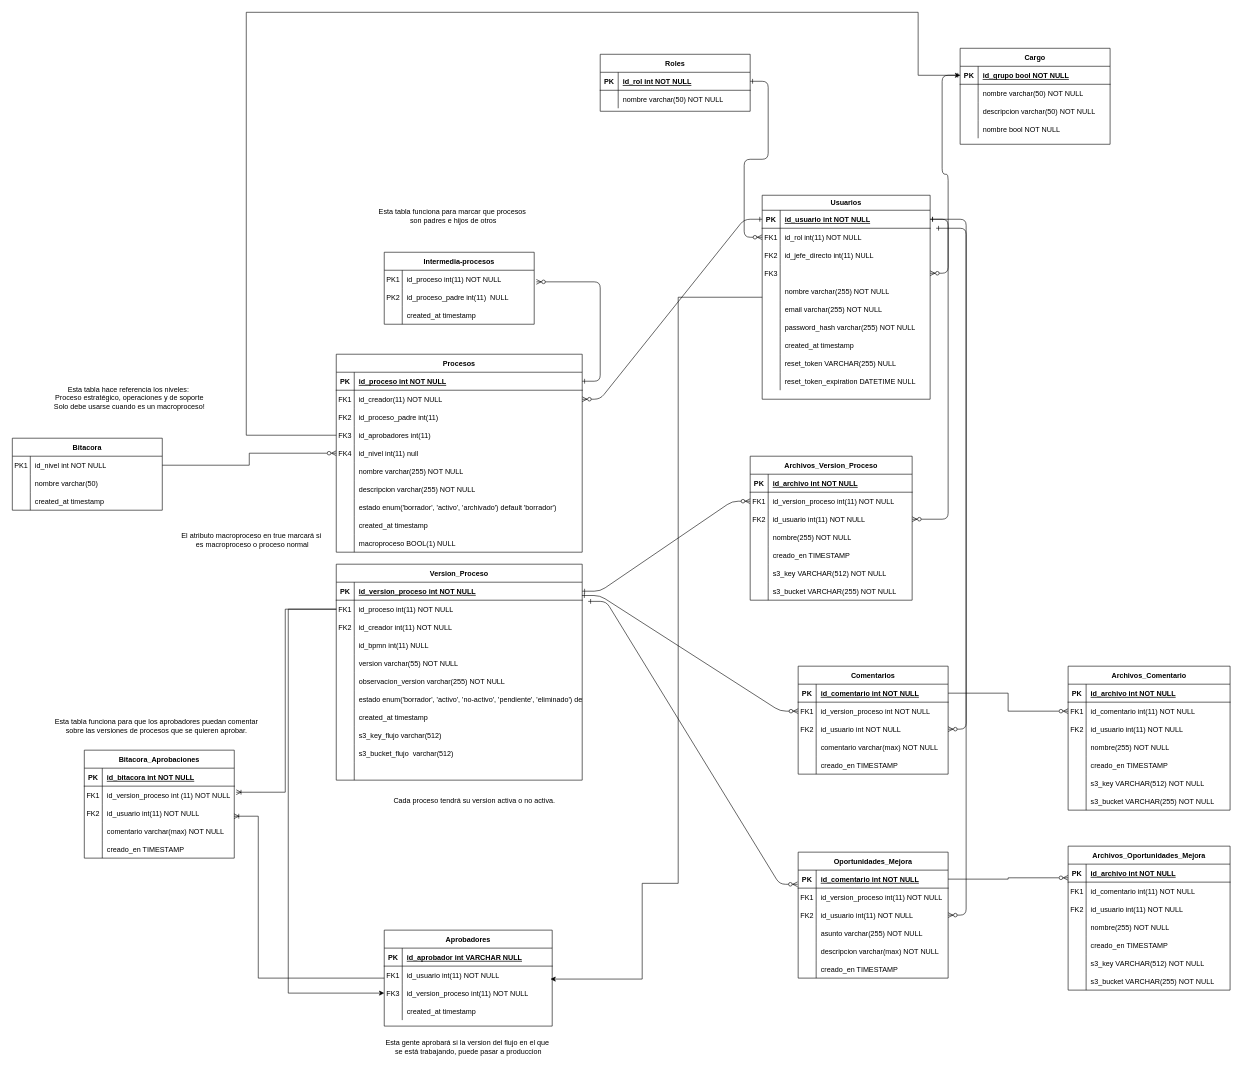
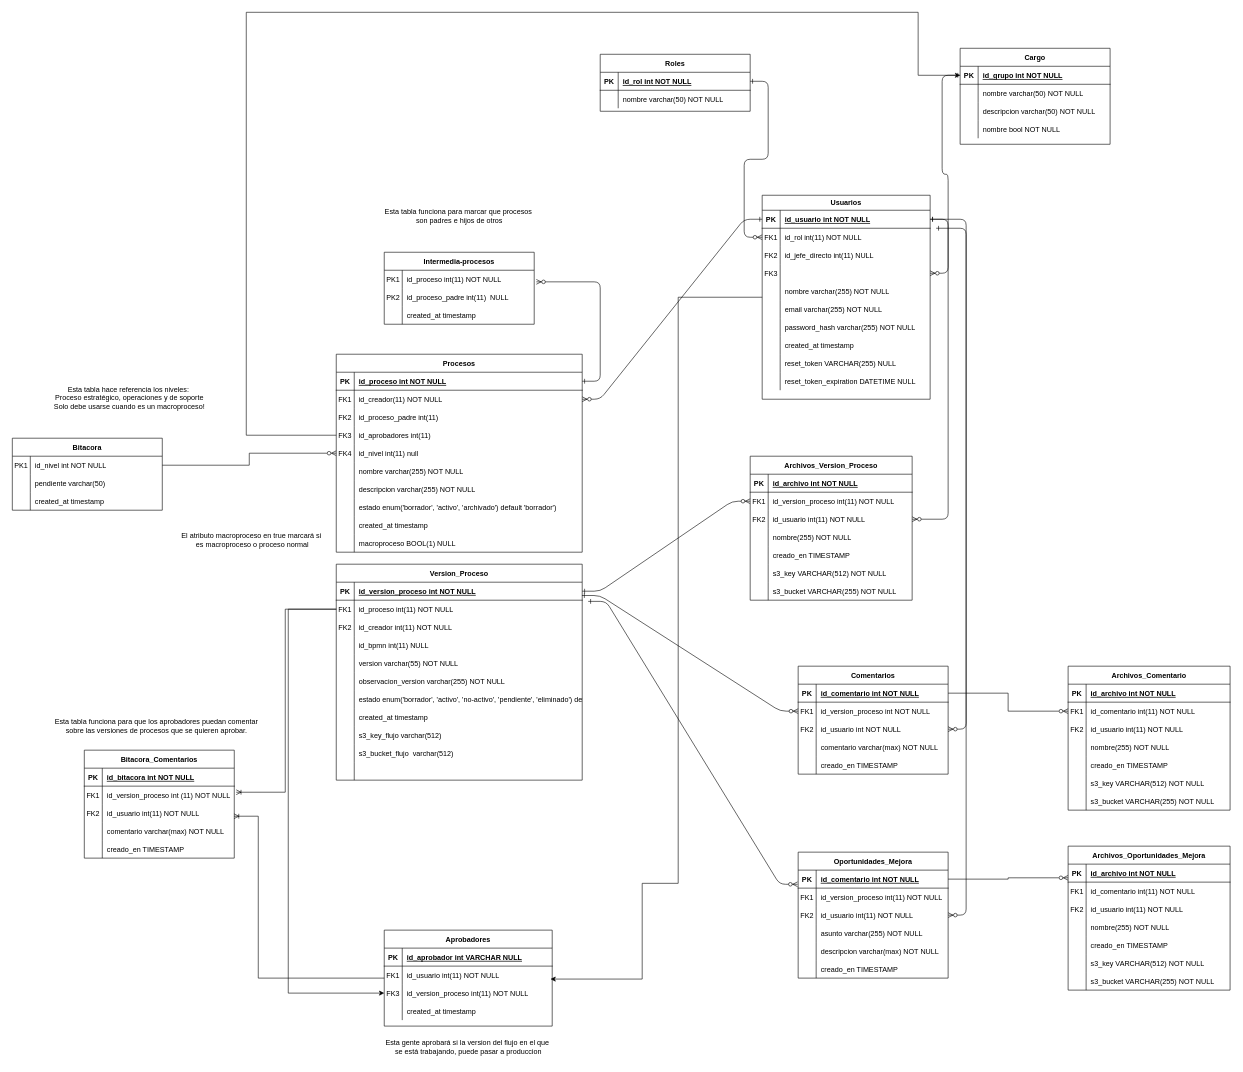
node "id_grupo bool NOT NULL": label "id_grupo bool NOT NULL" -> "id_grupo int NOT NULL"
node "Esta tabla funciona para marcar que procesos son padres e hijos de otros": moved (453, 216) -> (459, 216)
node "nombre varchar(50)": label "nombre varchar(50)" -> "pendiente varchar(50)"
node "Bitacora_Aprobaciones": label "Bitacora_Aprobaciones" -> "Bitacora_Comentarios"
node "Cada proceso tendrá su version activa o no activa.": removed
